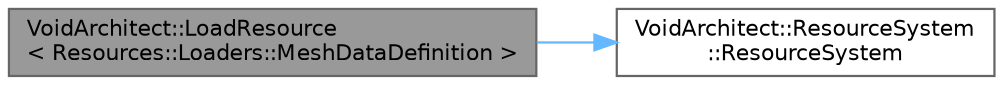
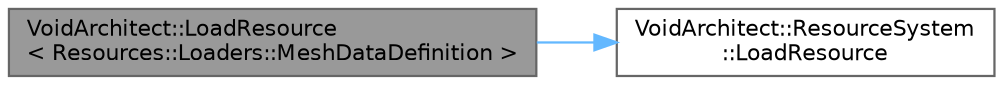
node "VoidArchitect::ResourceSystem ::ResourceSystem": label "VoidArchitect::ResourceSystem ::ResourceSystem" -> "VoidArchitect::ResourceSystem ::LoadResource"
